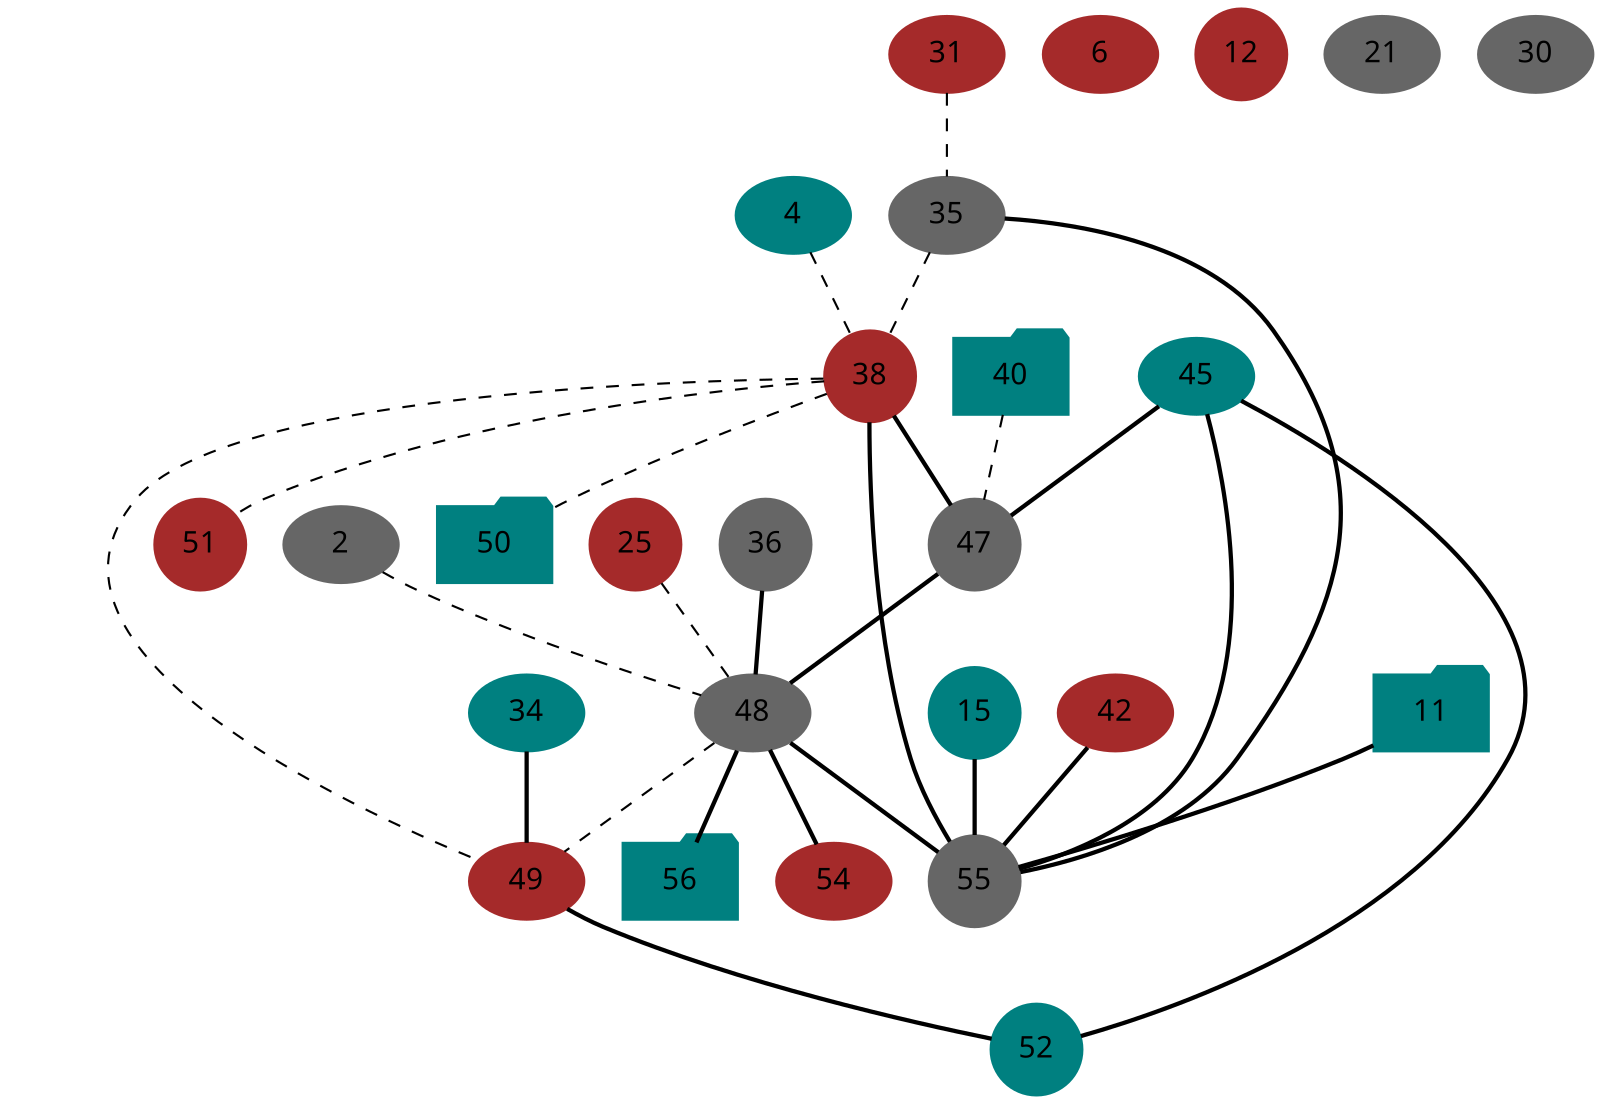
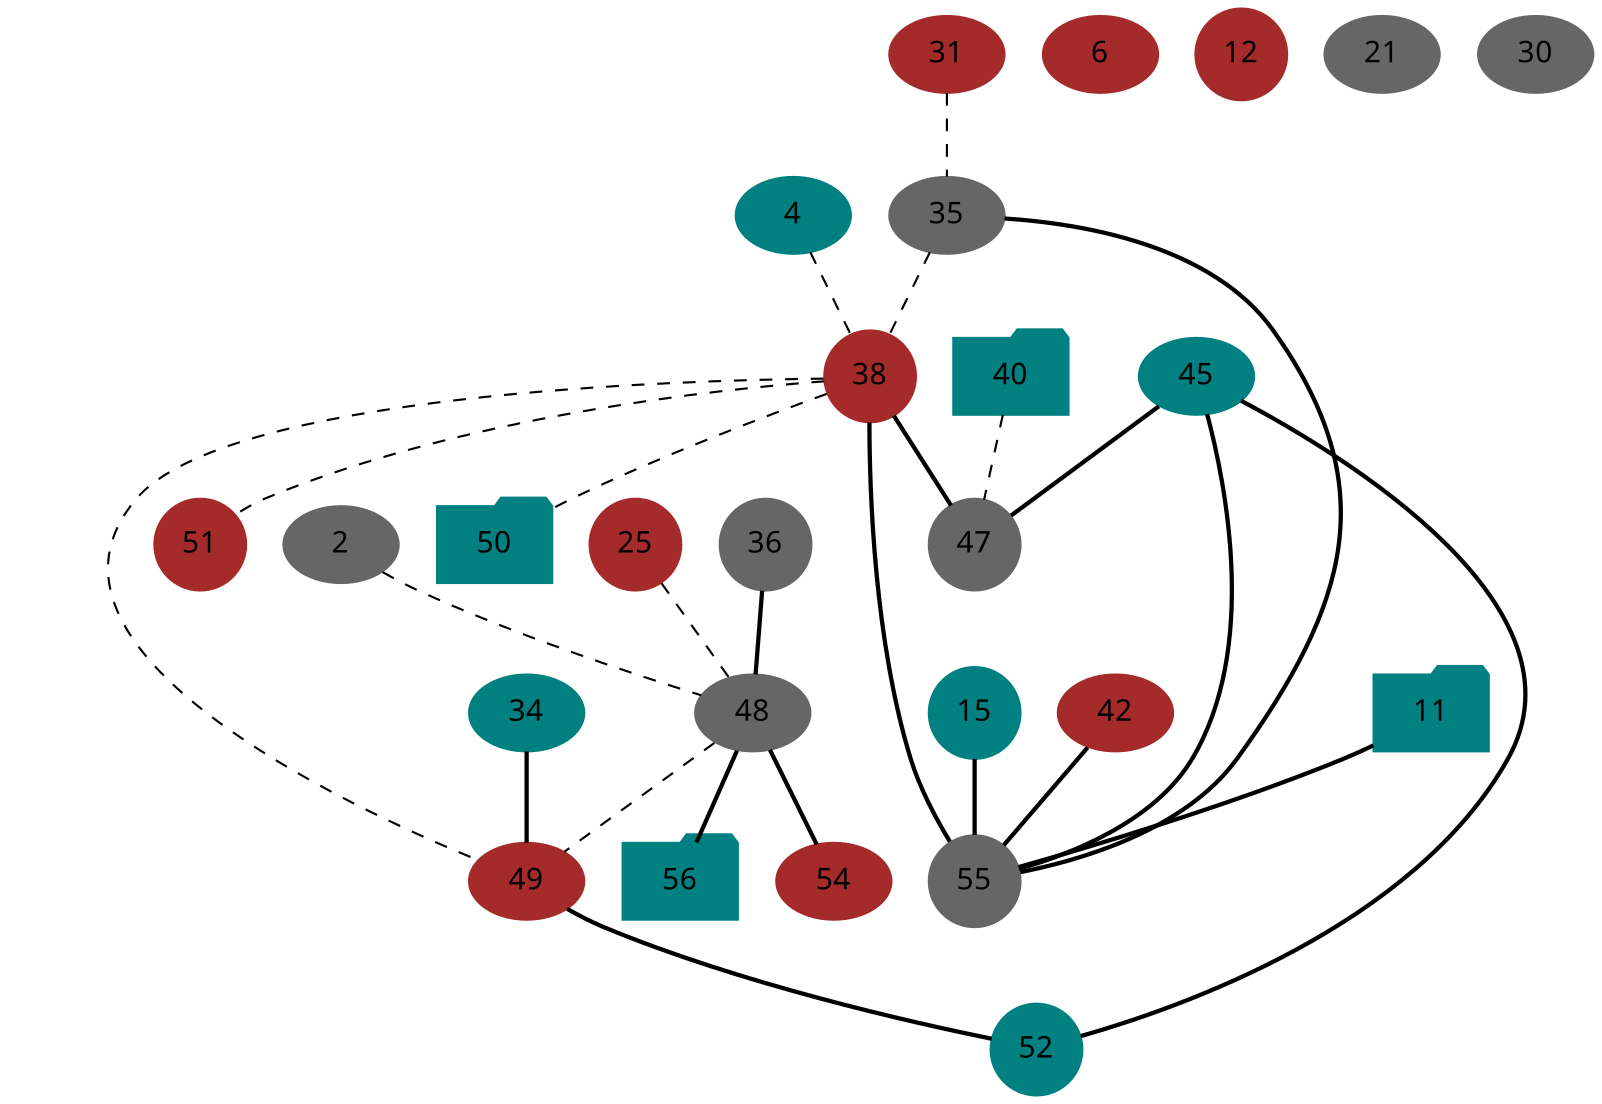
edge "47" -- "48": removed
edge "48" -- "55": removed
